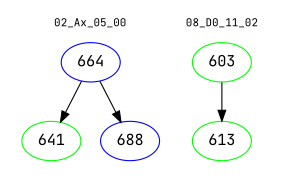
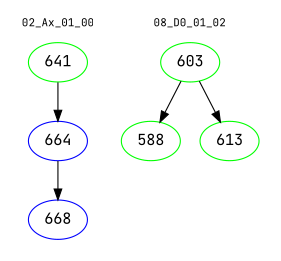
cluster "02_Ax_05_00": label "02_Ax_05_00" -> "02_Ax_01_00"
cluster "08_D0_11_02": label "08_D0_11_02" -> "08_D0_01_02"
edge "664" -> "641": reversed
node "688": label "688" -> "668"
node "588": added
